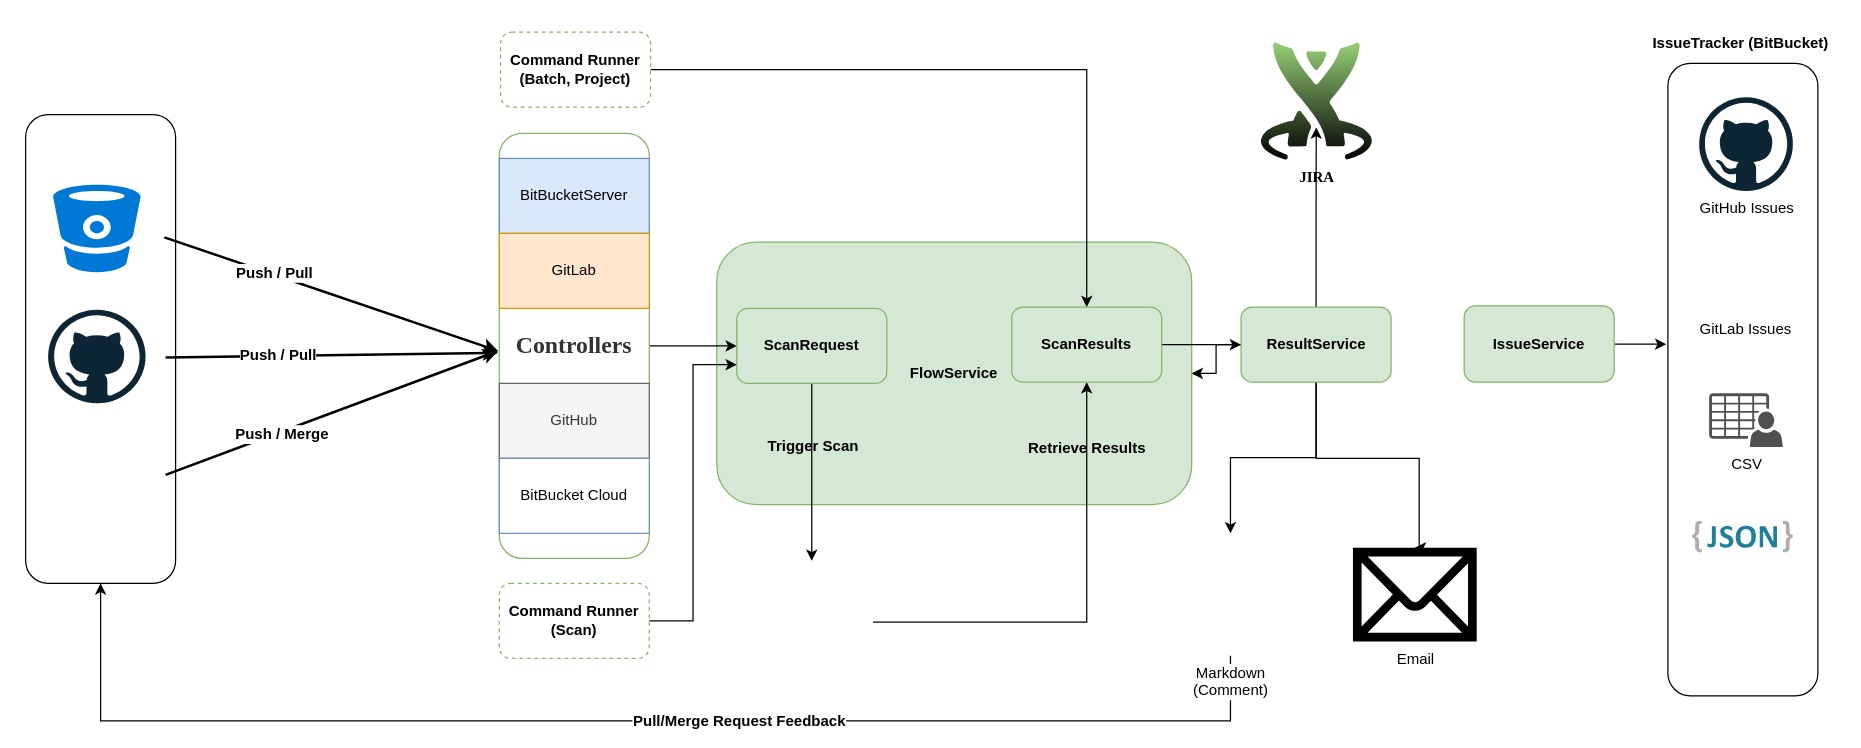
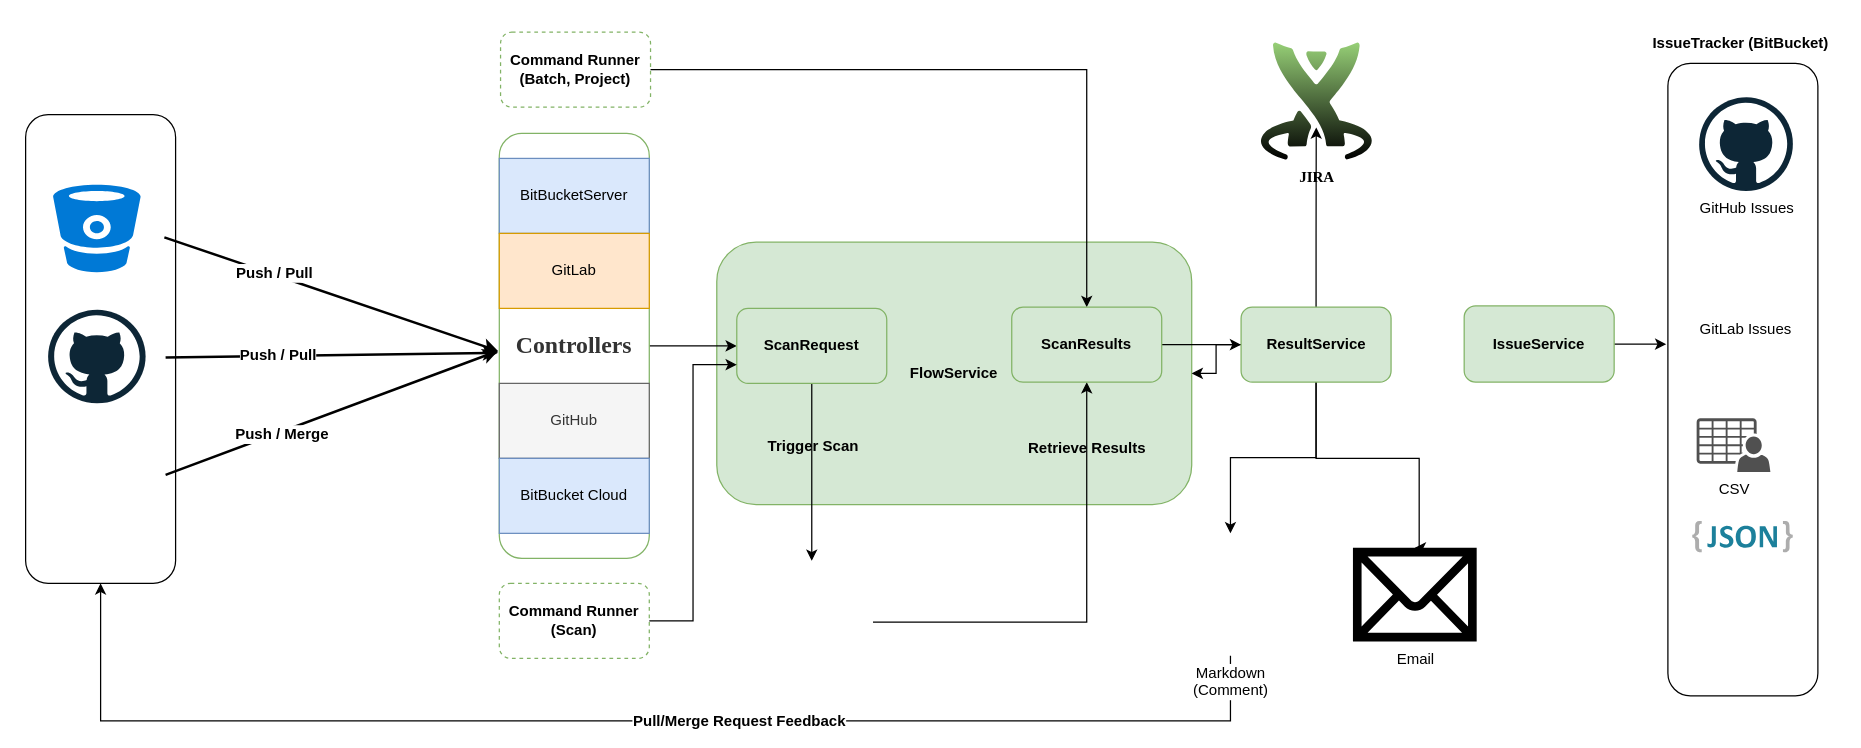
node "CSV": moved (1746, 420) -> (1734, 445)
node "BitBucket Cloud": fillcolor #ffffff -> #dae8fc
